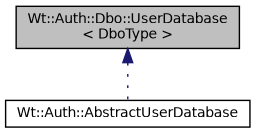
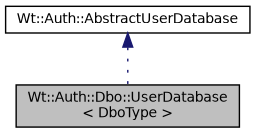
edge "Wt::Auth::AbstractUserDatabase" -> "Wt::Auth::Dbo::UserDatabase < DboType >": reversed
